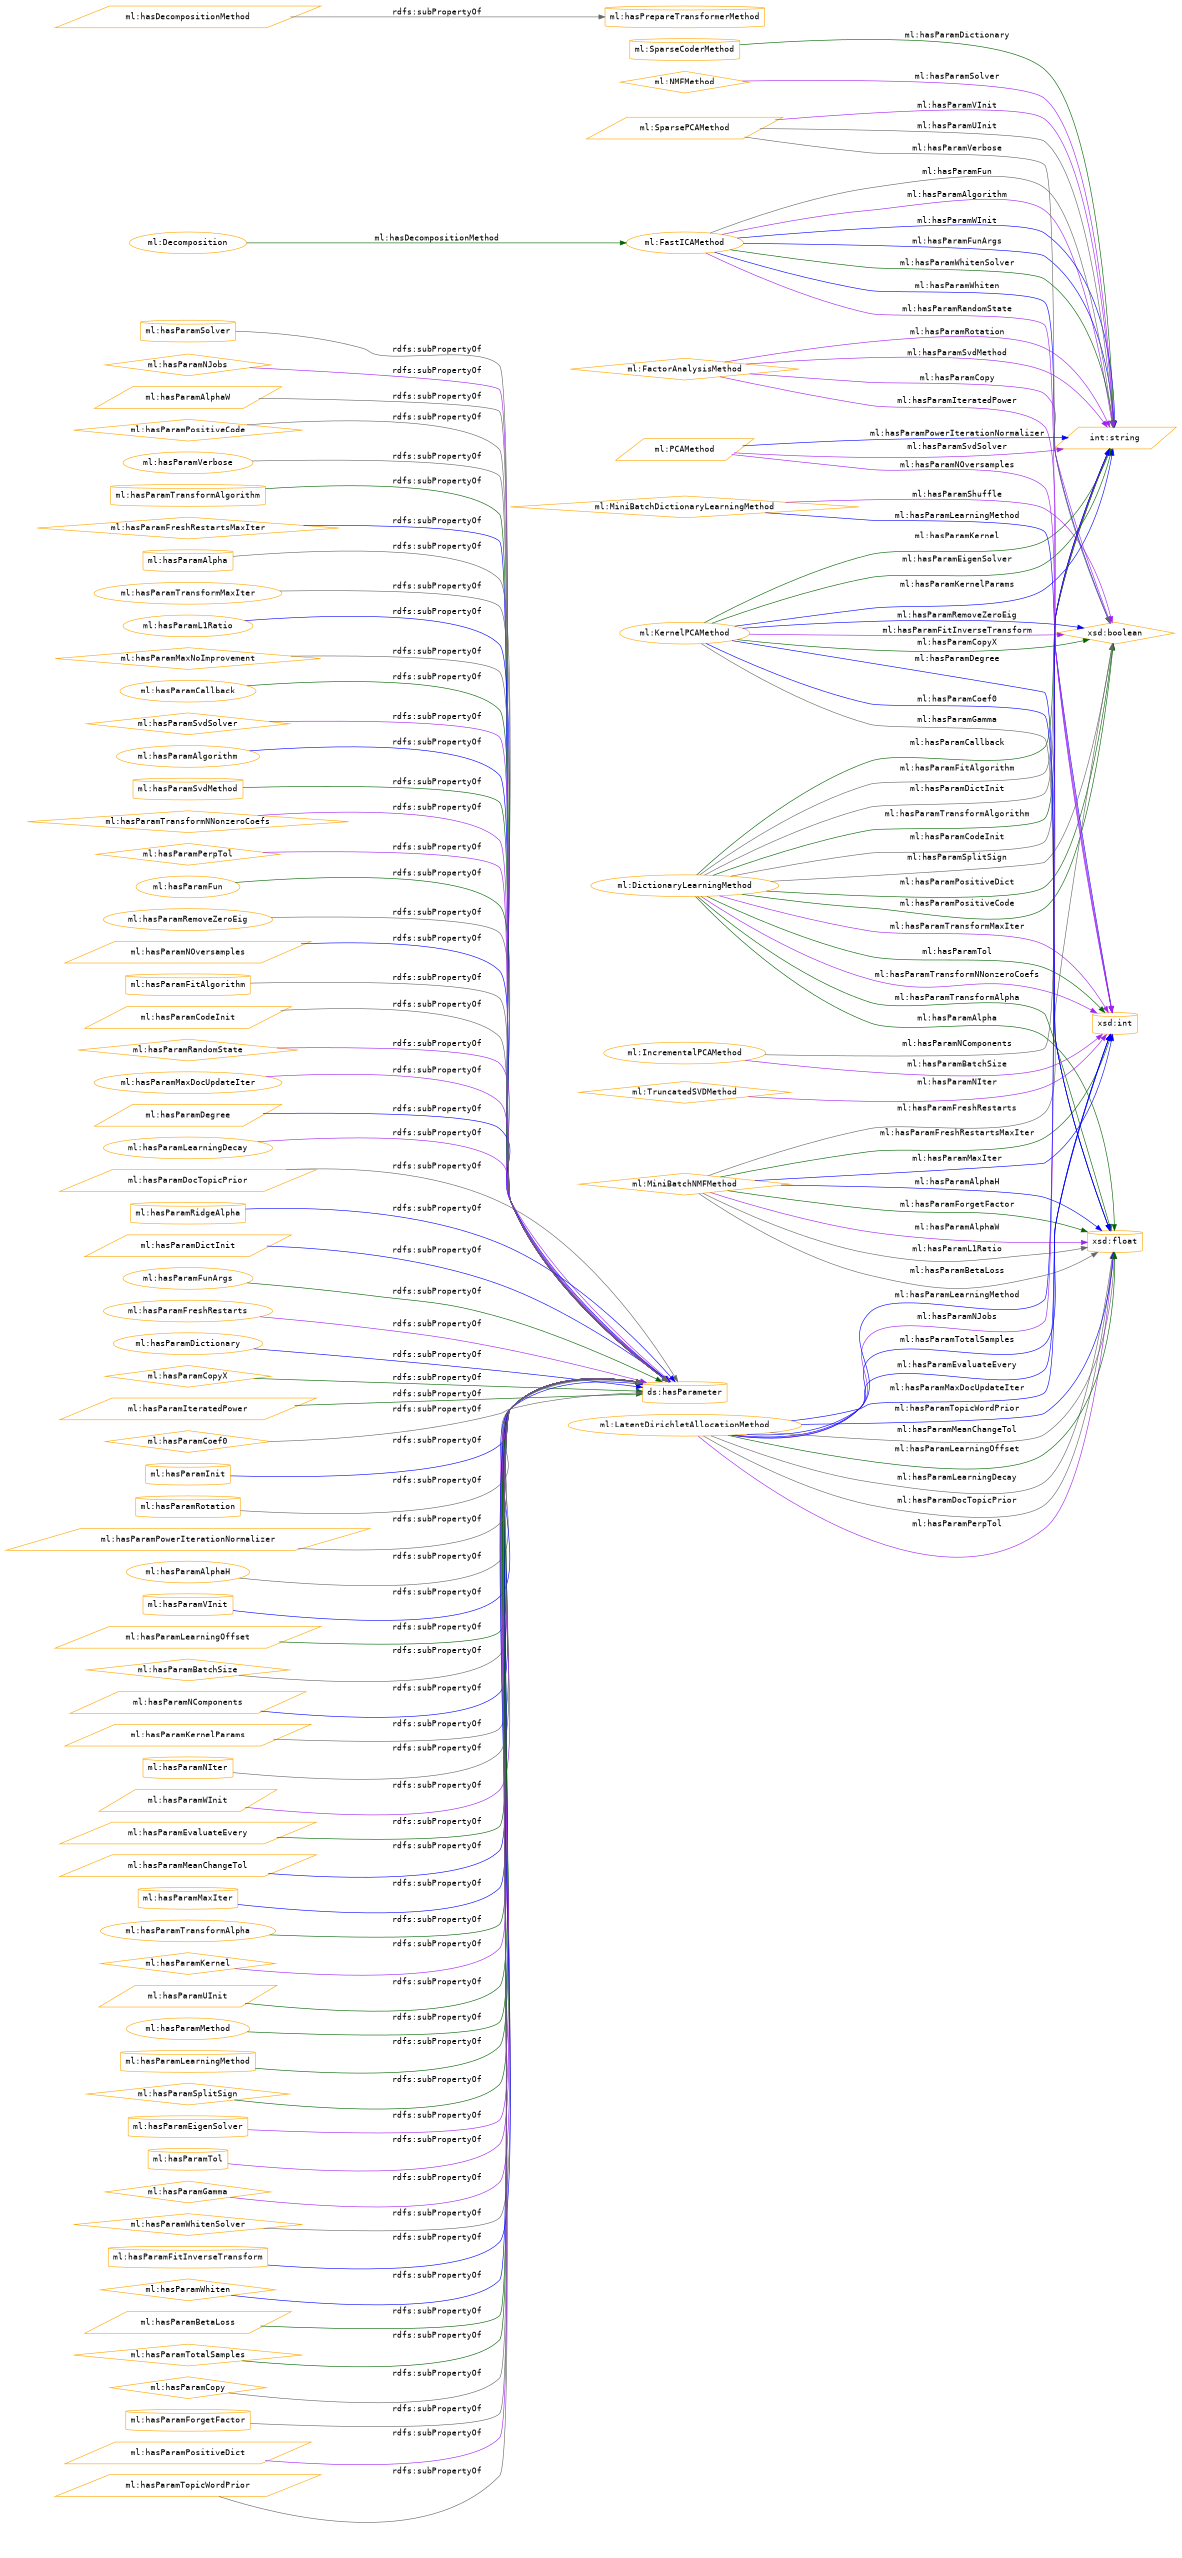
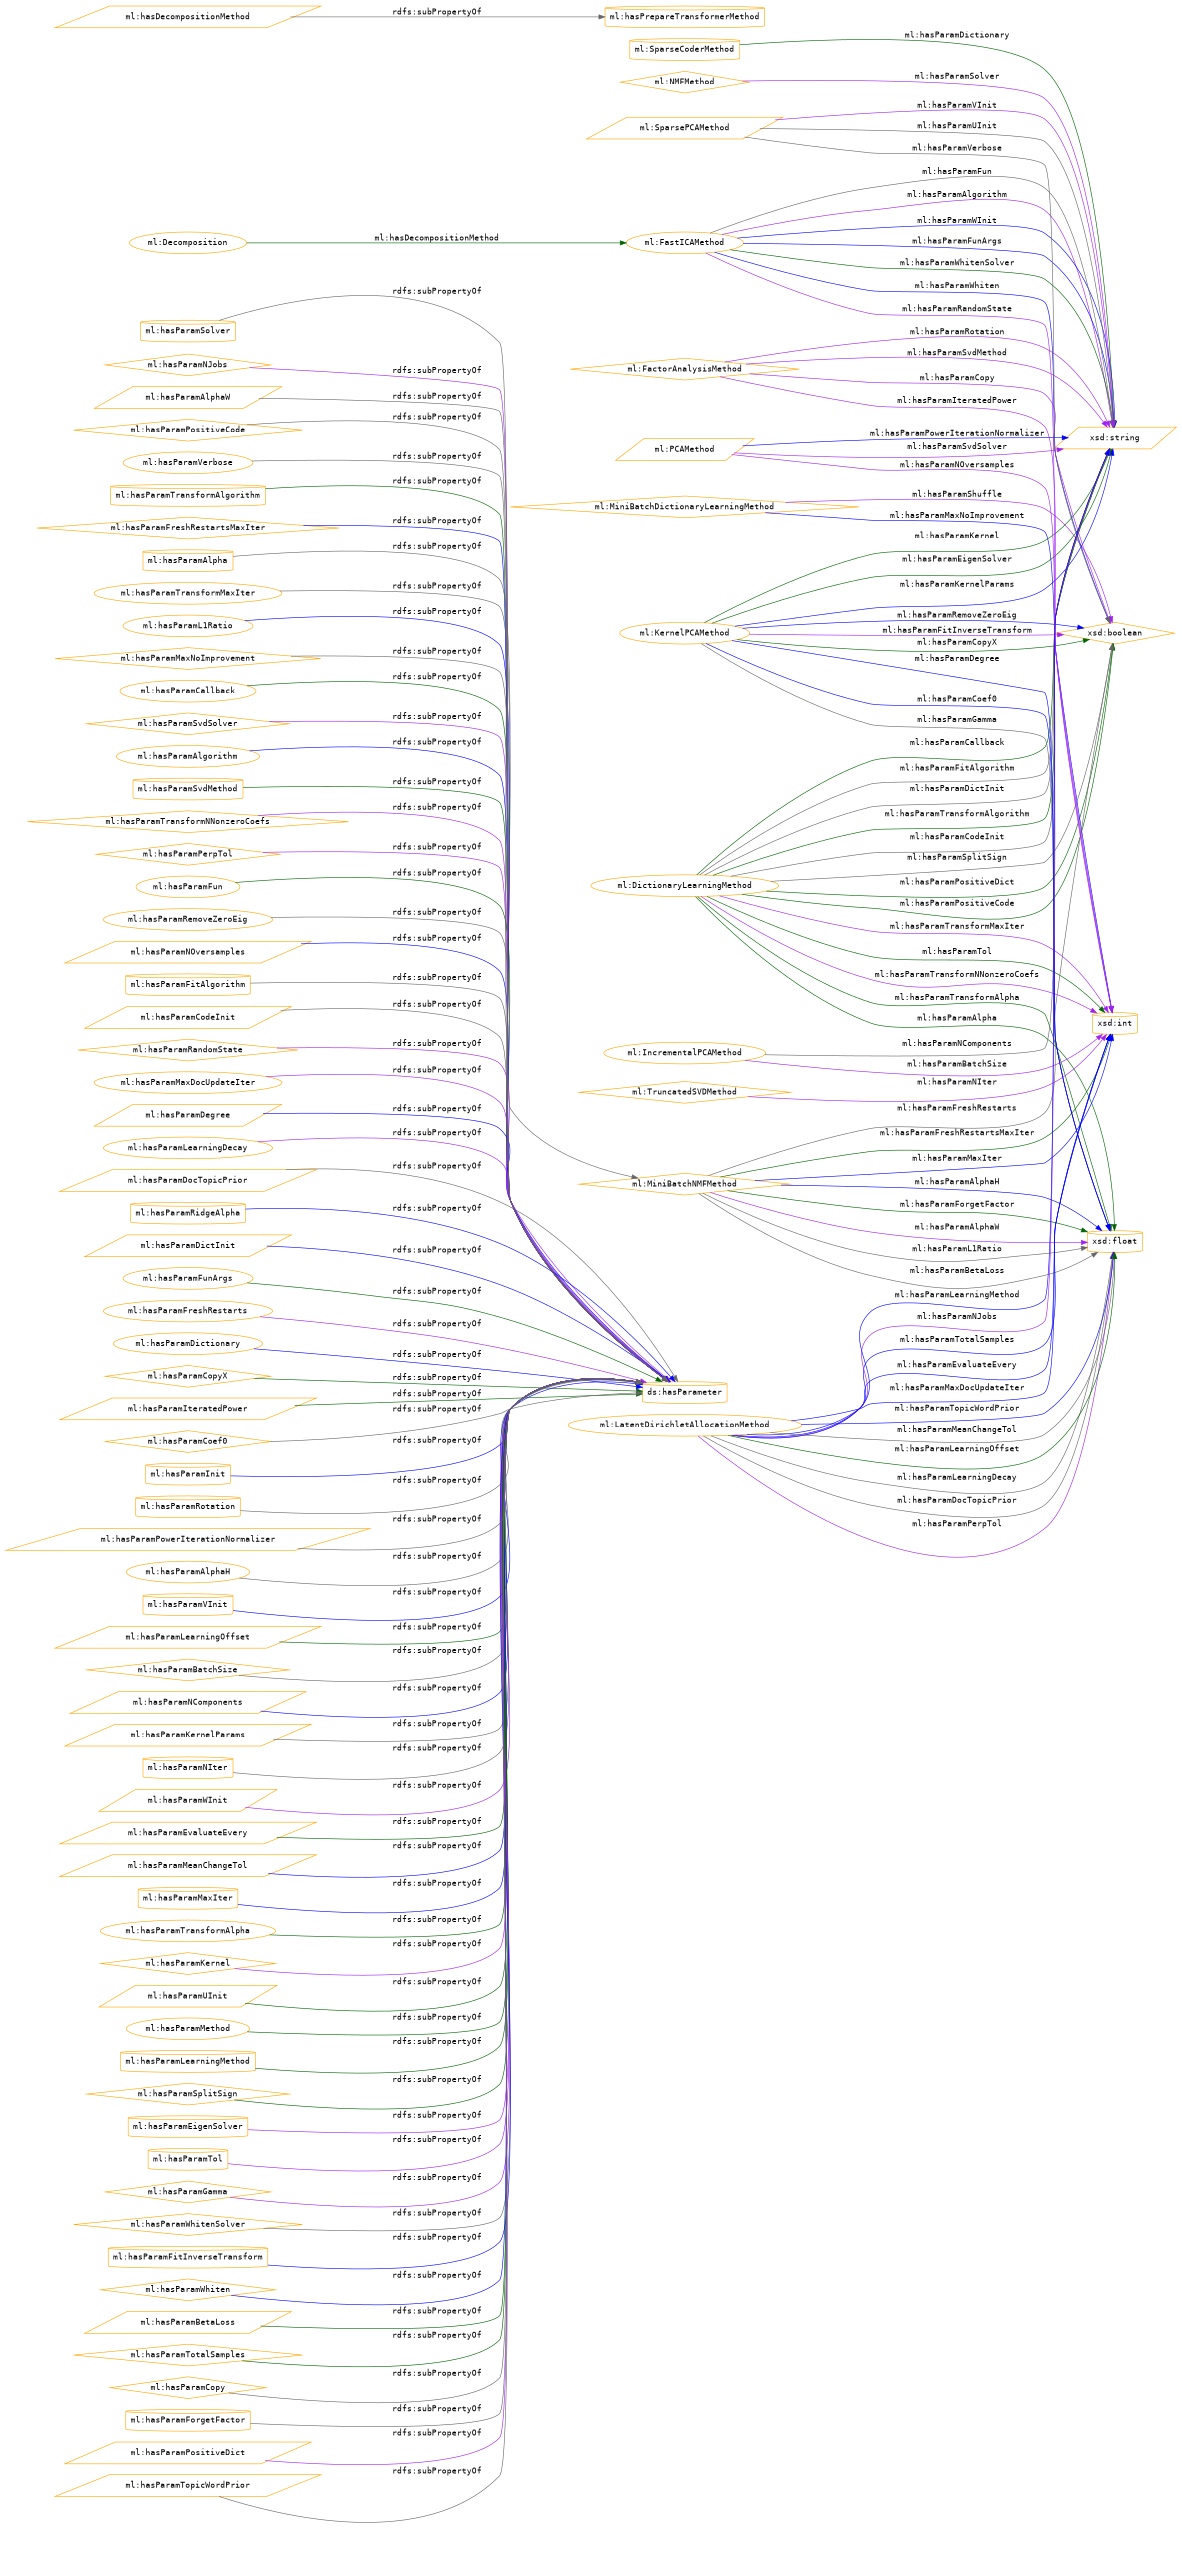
node "int:string": label "int:string" -> "xsd:string"
edge "ml:MiniBatchDictionaryLearningMethod" -> "xsd:int": label "ml:hasParamLearningMethod" -> "ml:hasParamMaxNoImprovement"
edge "ml:hasParamSolver" -> "ds:hasParameter": now "ml:hasParamSolver" -> "ml:MiniBatchNMFMethod"
